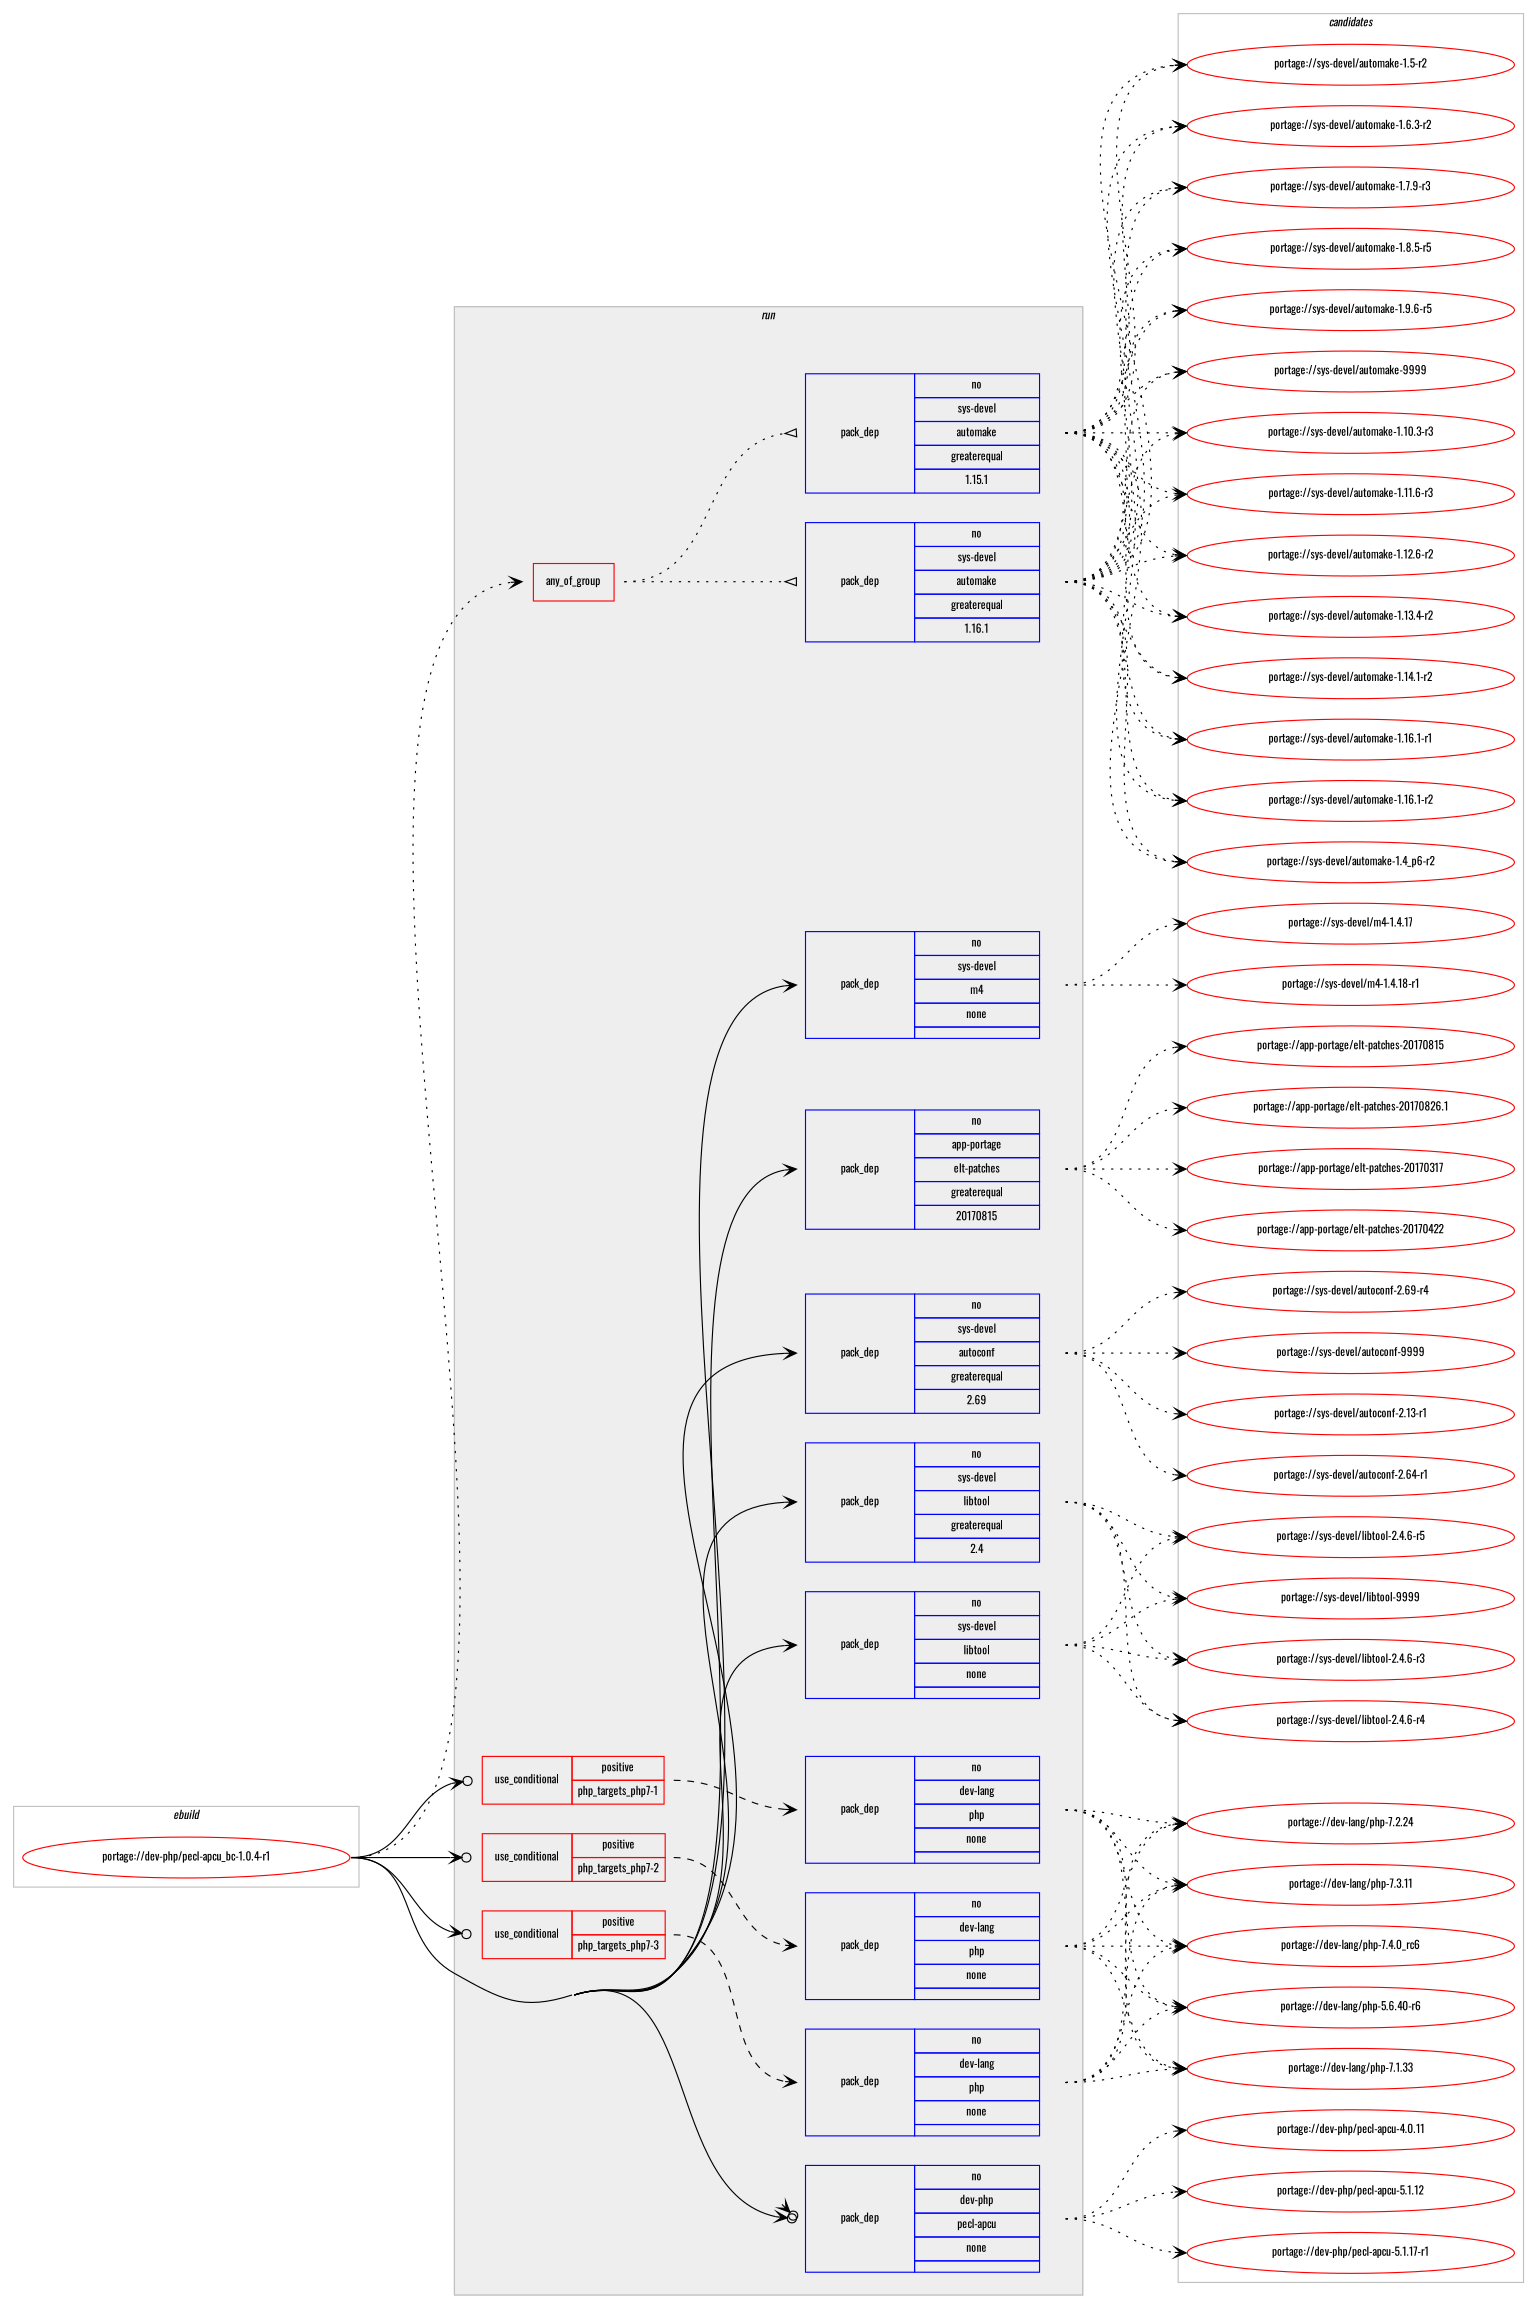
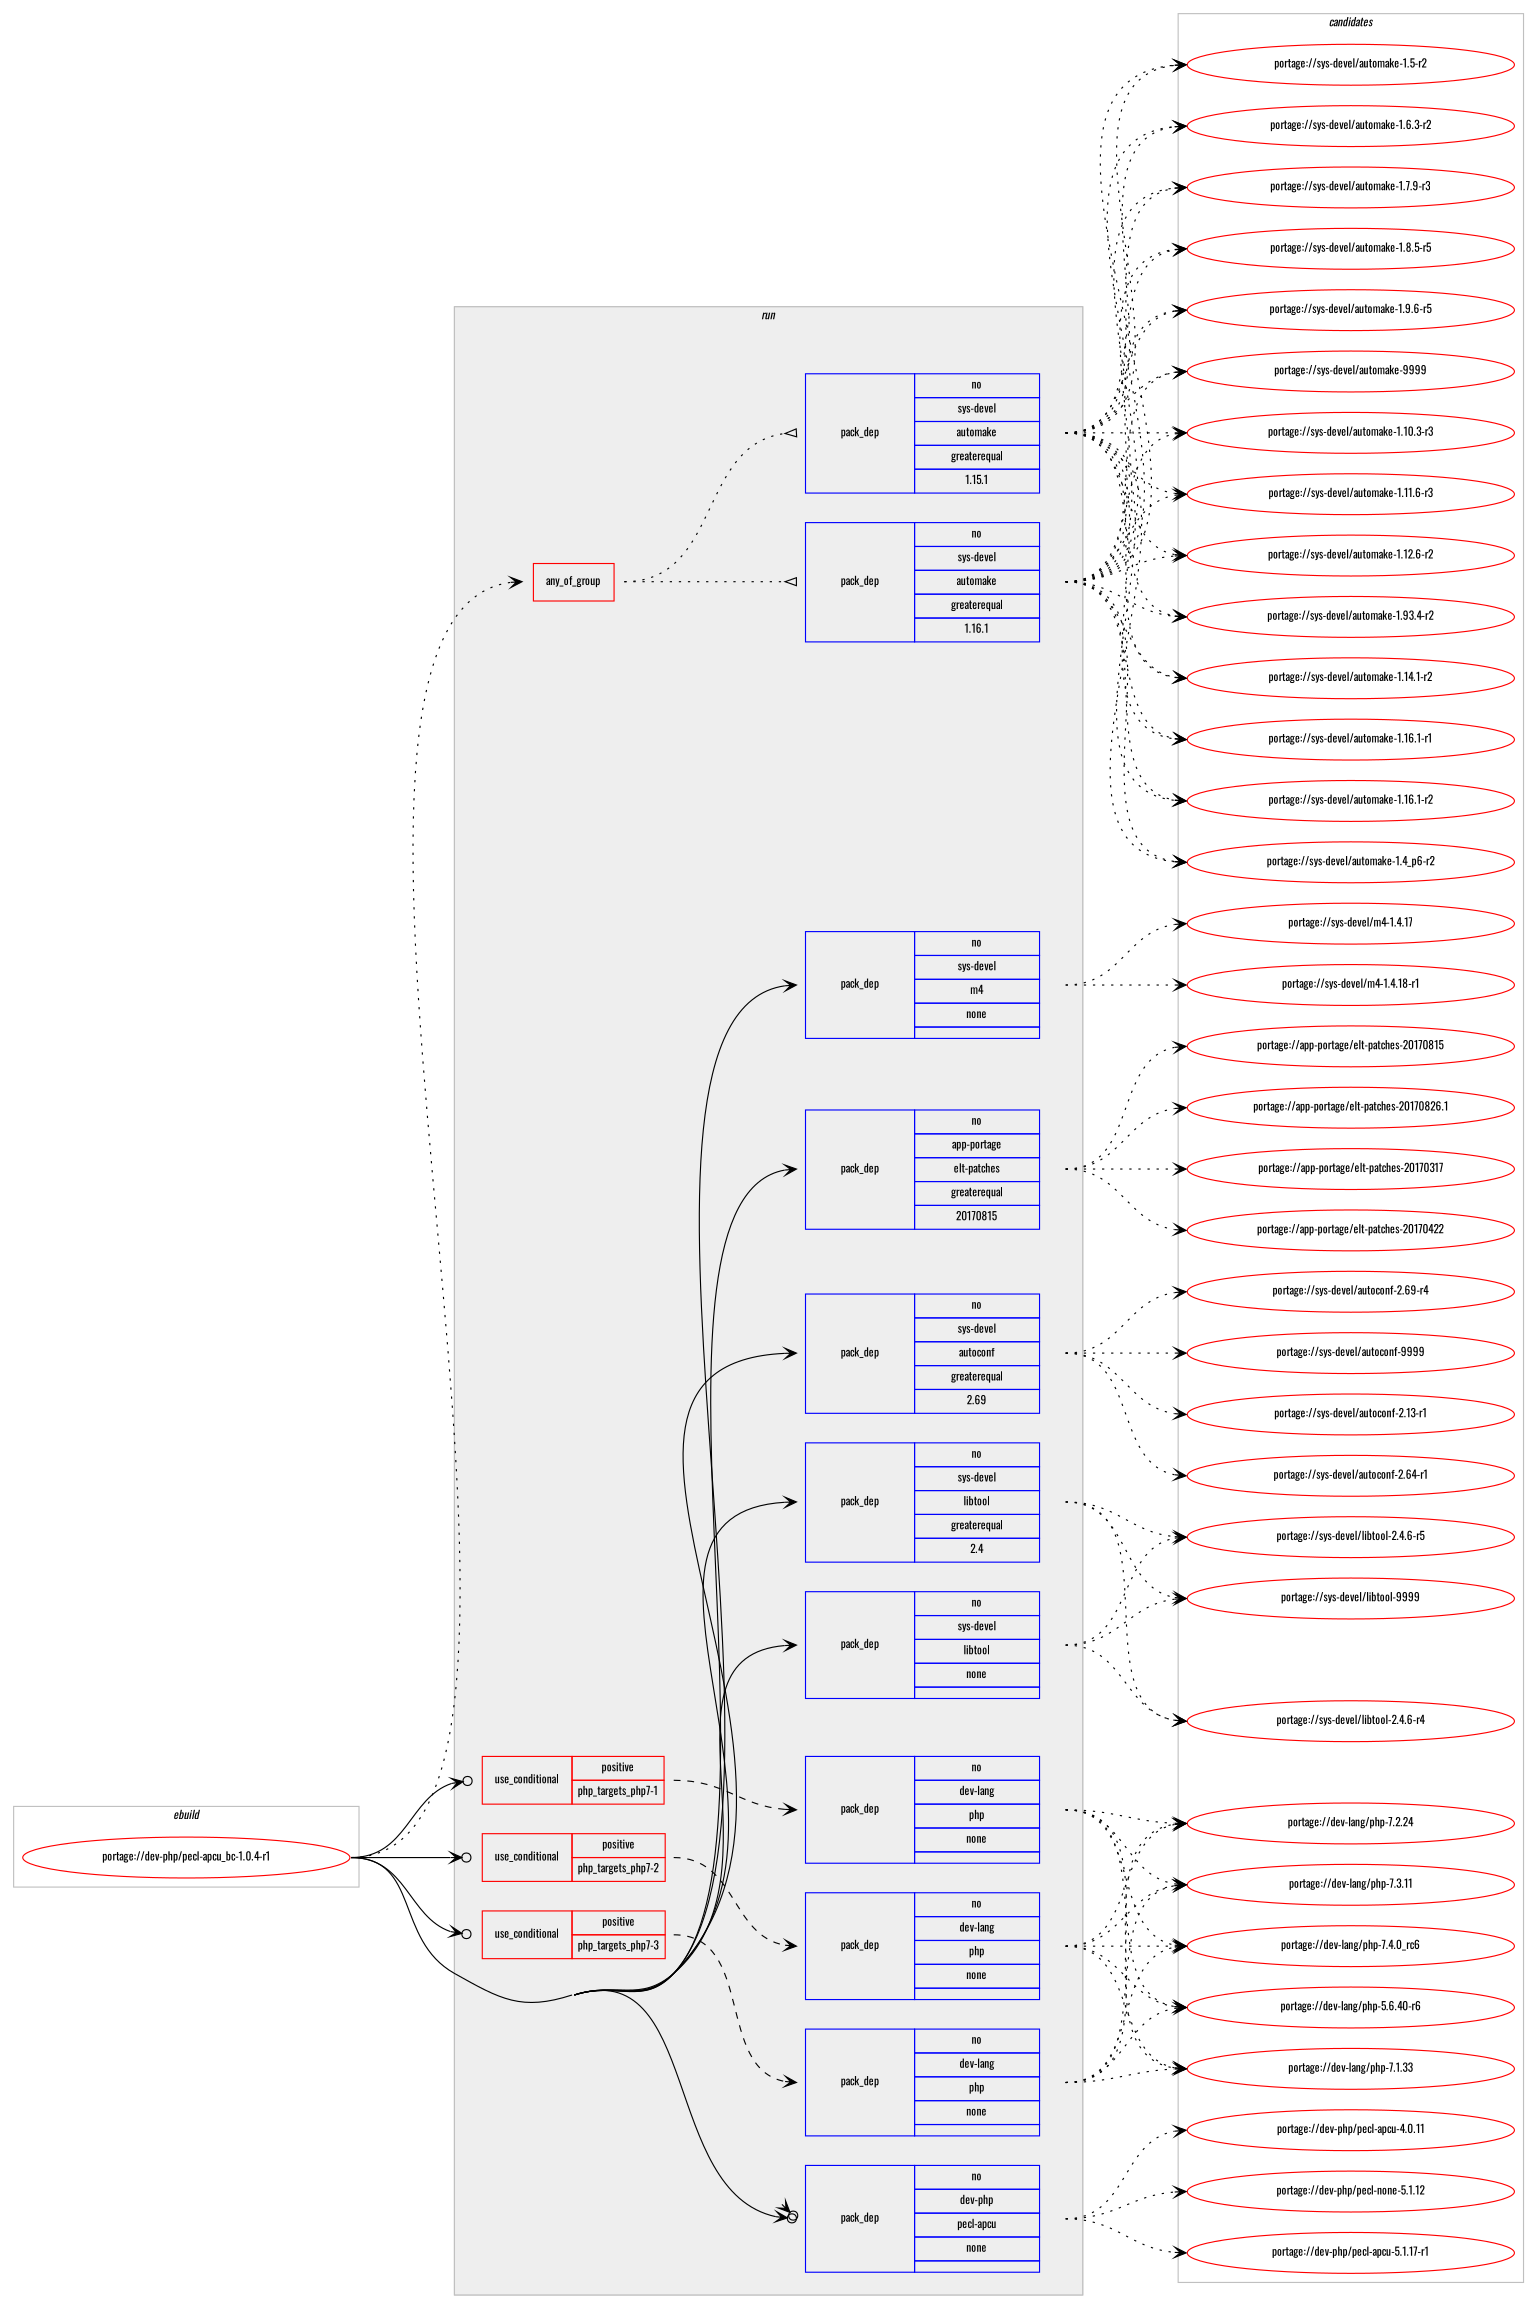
node "portage://sys-devel/automake-1.13.4-r2": label "portage://sys-devel/automake-1.13.4-r2" -> "portage://sys-devel/automake-1.93.4-r2"
node "portage://sys-devel/libtool-2.4.6-r3": removed
node "portage://dev-php/pecl-apcu-5.1.12": label "portage://dev-php/pecl-apcu-5.1.12" -> "portage://dev-php/pecl-none-5.1.12"
